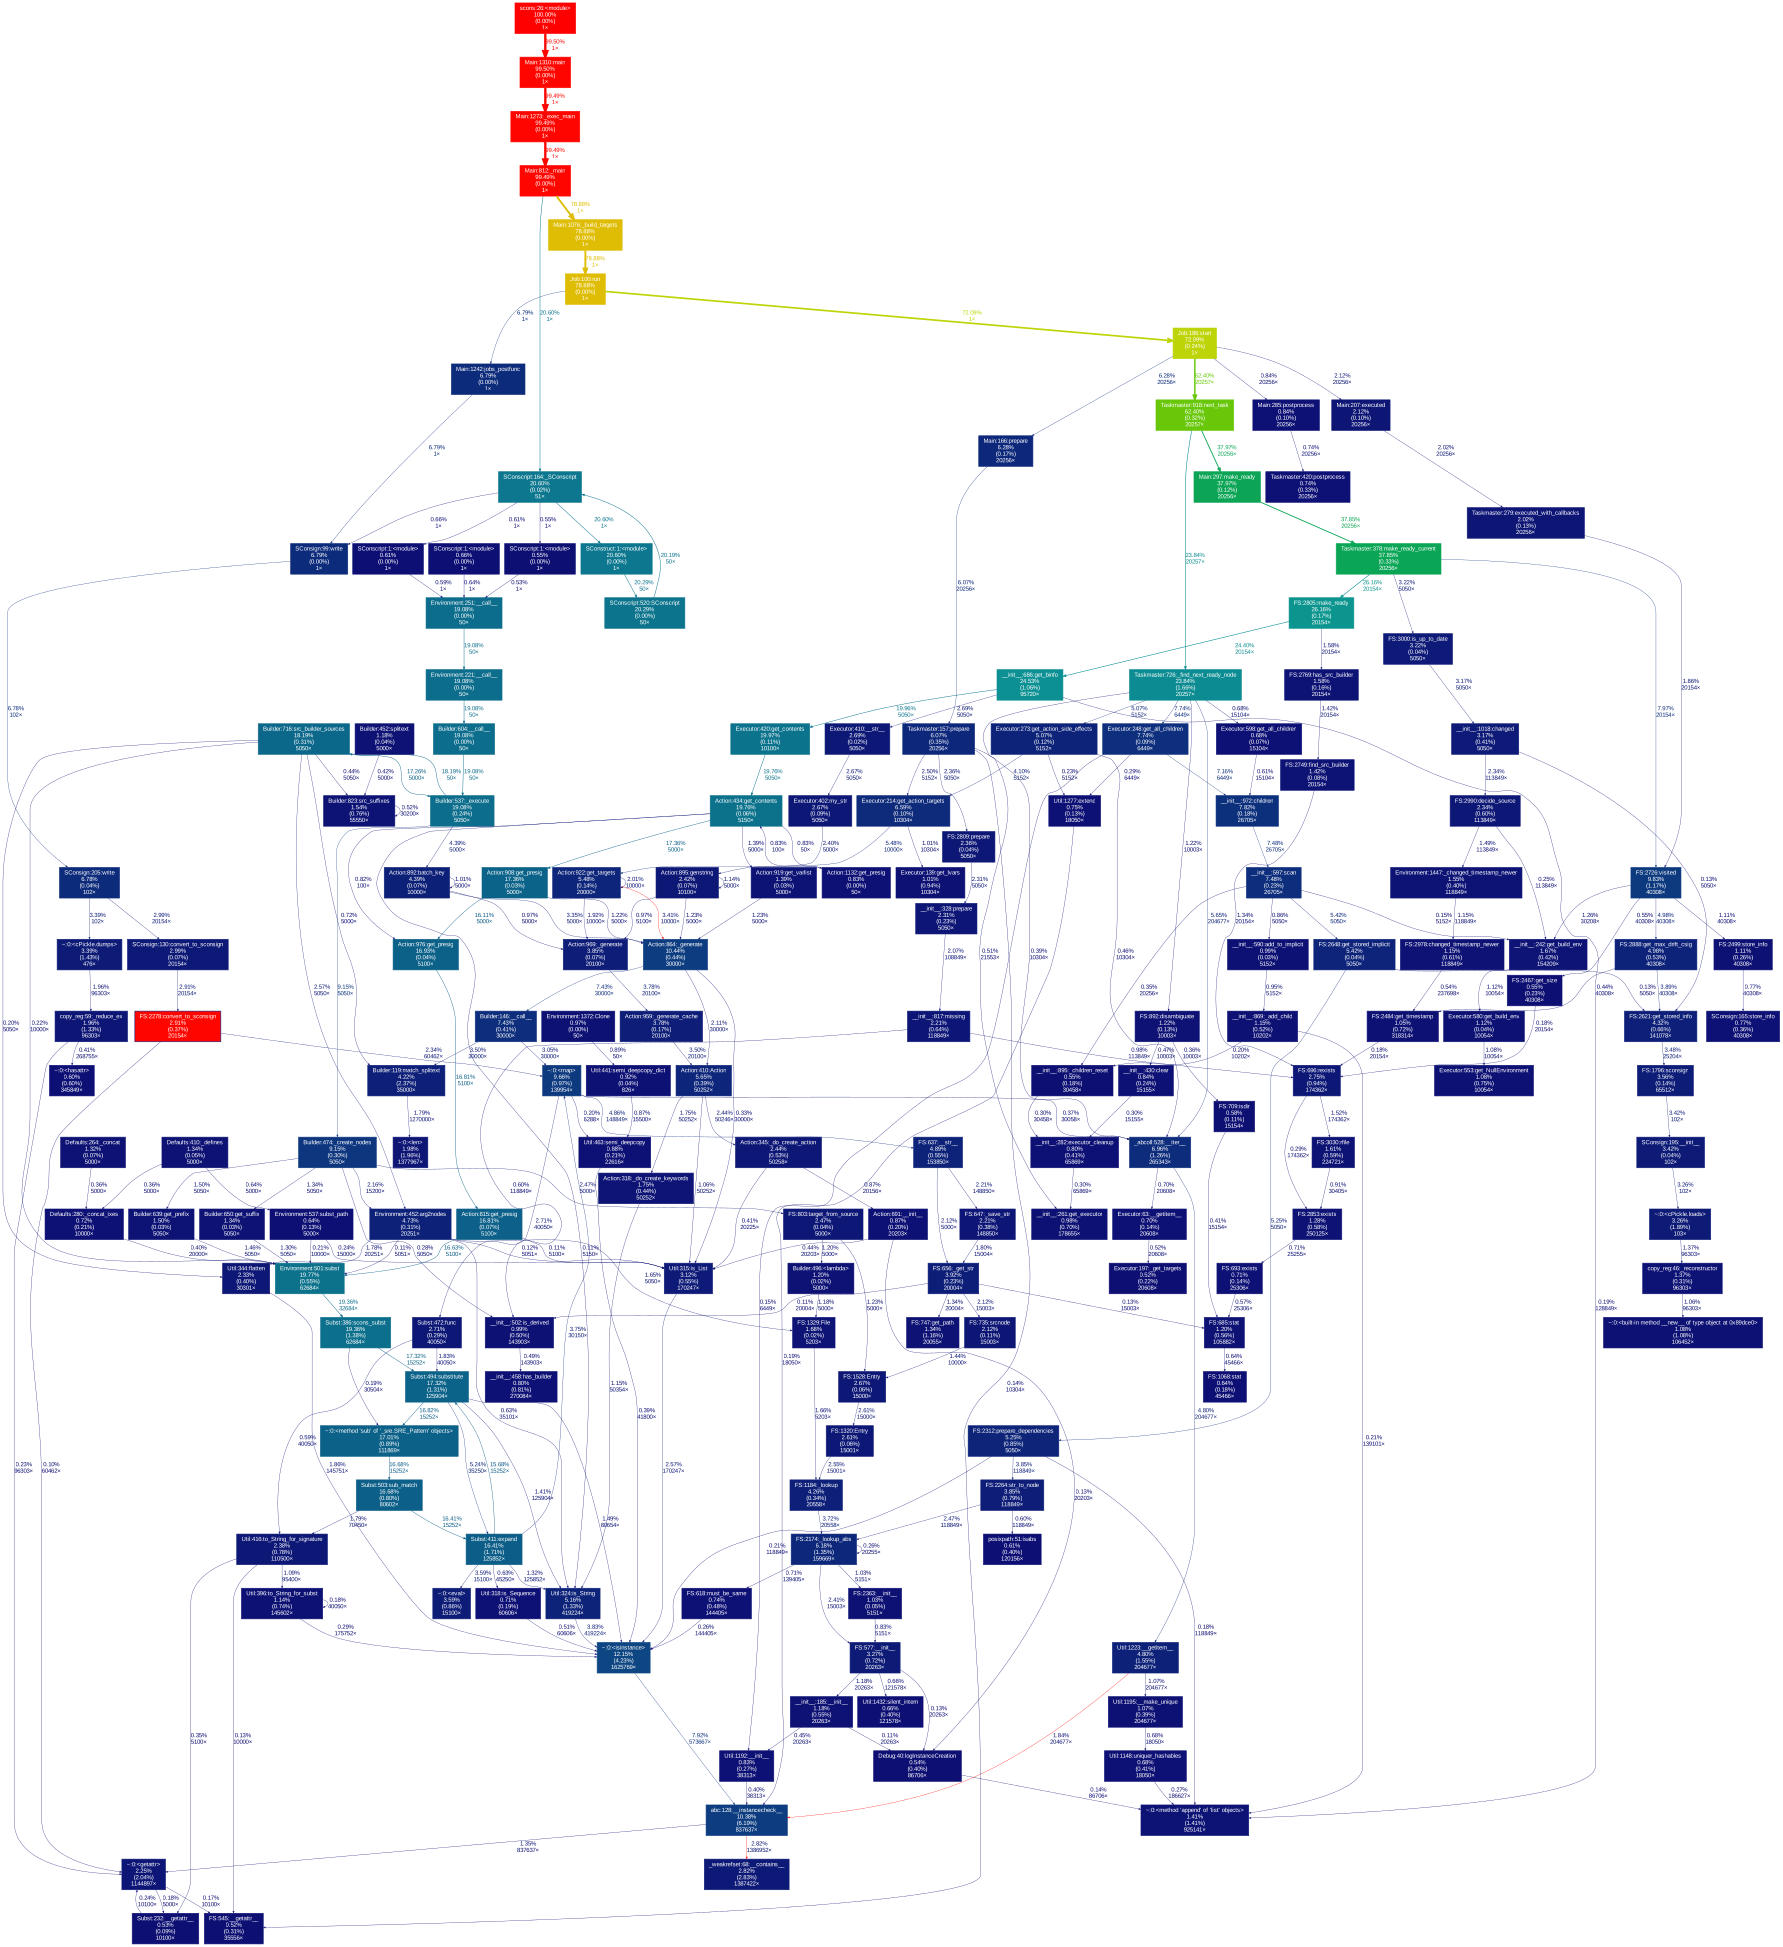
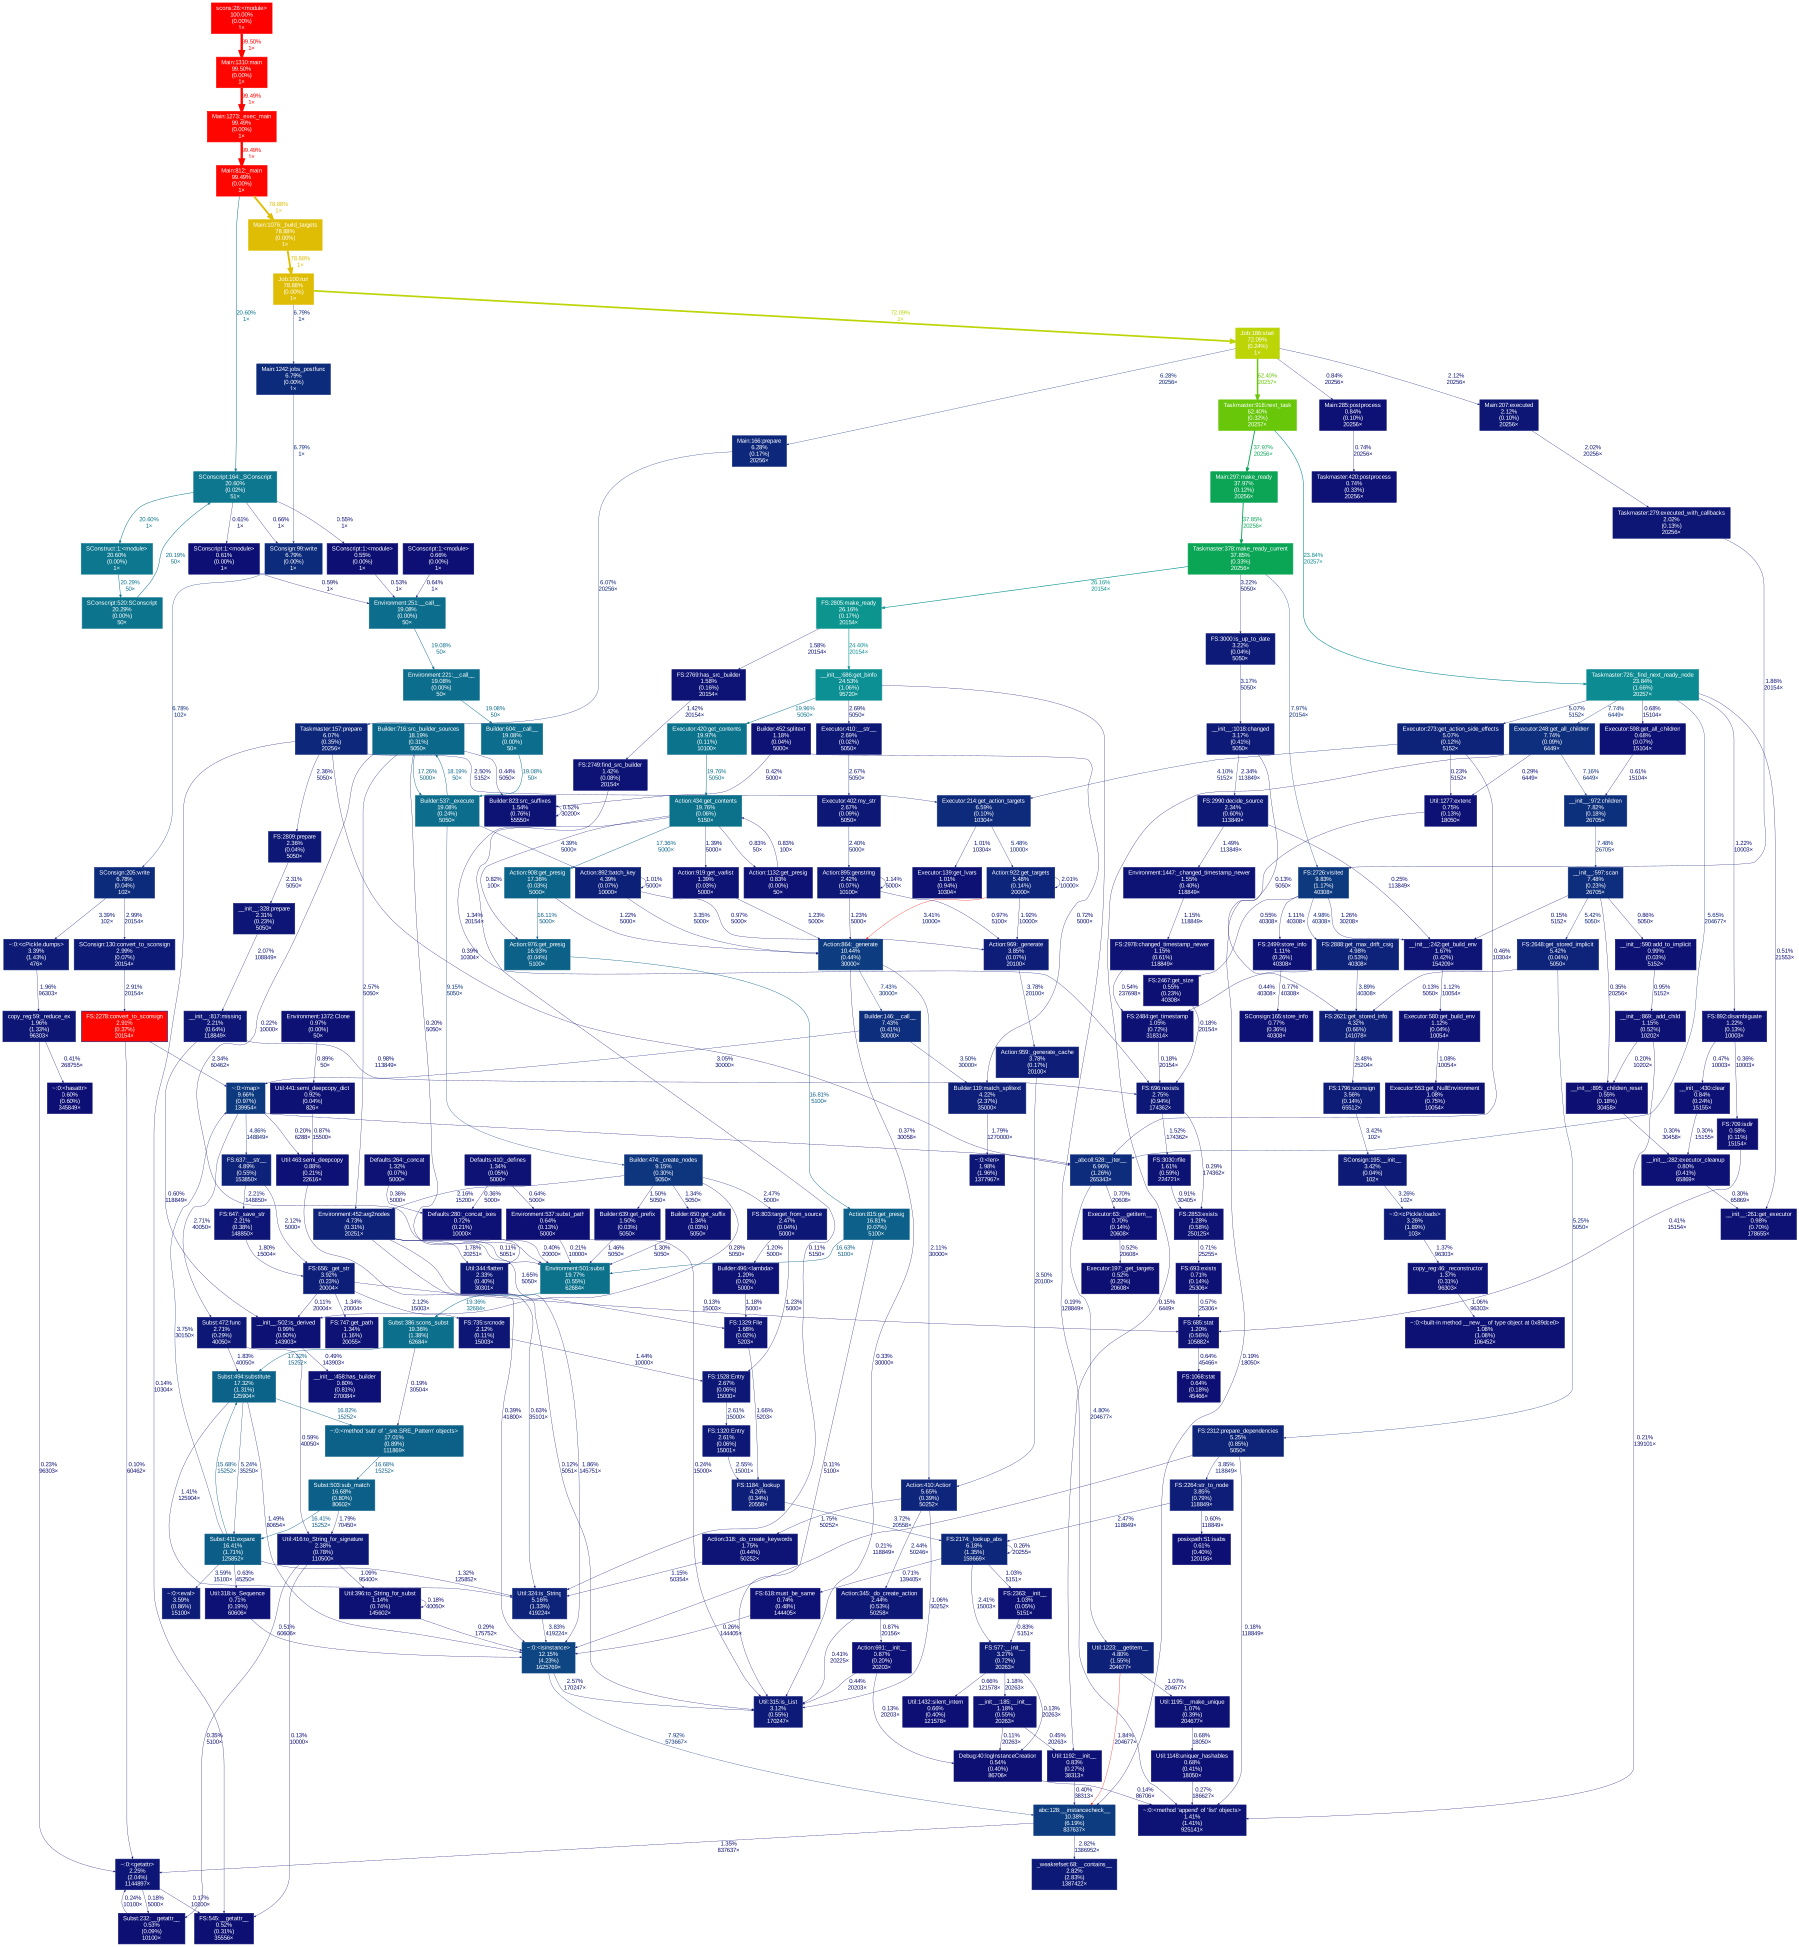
edge "Builder:716:src_builder_sources 18.19% (0.31%) 5050×" -> "Builder:119:match_splitext 4.22% (2.37%) 35000×": now "Builder:452:splitext 1.18% (0.04%) 5000×" -> "Builder:119:match_splitext 4.22% (2.37%) 35000×"
edge "Util:315:is_List 3.12% (0.55%) 170247×" -> "~:0:<isinstance> 12.15% (4.23%) 1625769×": reversed
edge "abc:128:__instancecheck__ 10.38% (6.19%) 837637×" -> "_weakrefset:68:__contains__ 2.82% (2.83%) 1387422×": color #fe0500 -> #0d1976
